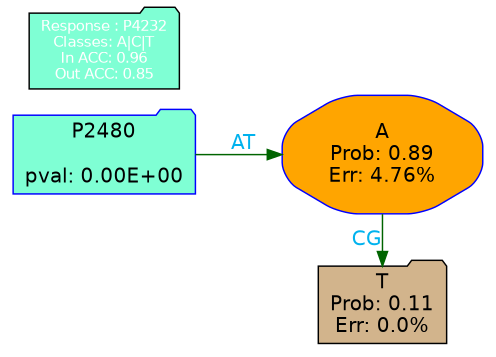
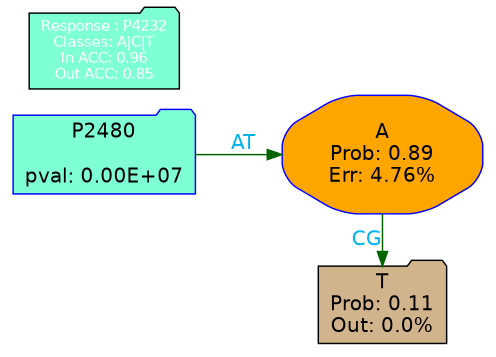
node "P2480 pval: 0.00E+00": label "P2480 pval: 0.00E+00" -> "P2480 pval: 0.00E+07"
node "T Prob: 0.11 Err: 0.0%": label "T Prob: 0.11 Err: 0.0%" -> "T Prob: 0.11 Out: 0.0%"
